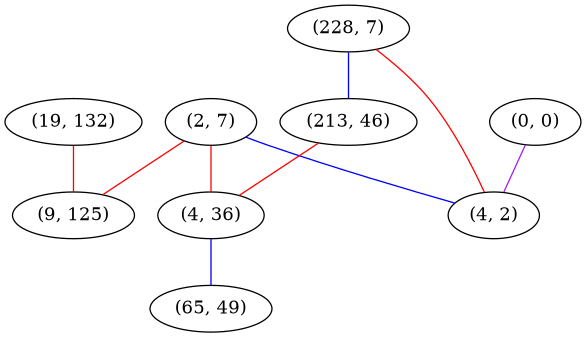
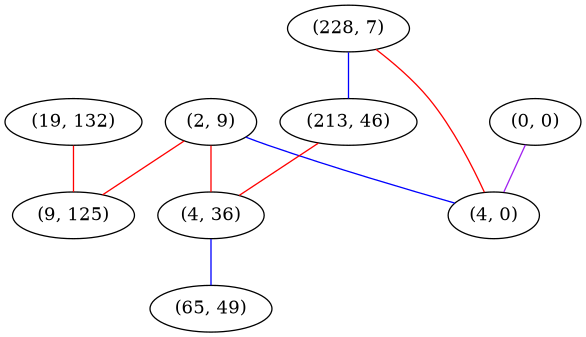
node "(2, 7)": label "(2, 7)" -> "(2, 9)"
node "(4, 2)": label "(4, 2)" -> "(4, 0)"
